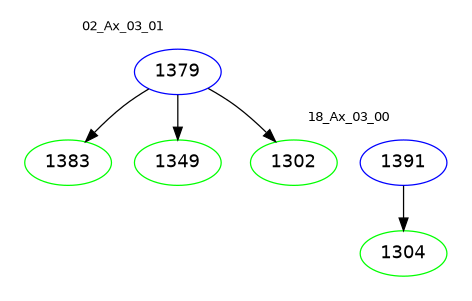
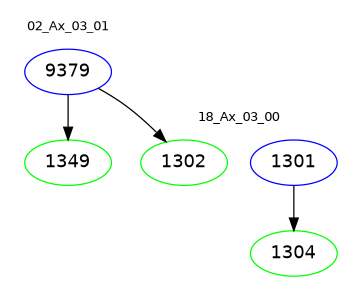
node "1379": label "1379" -> "9379"
node "1383": removed
node "1391": label "1391" -> "1301"
